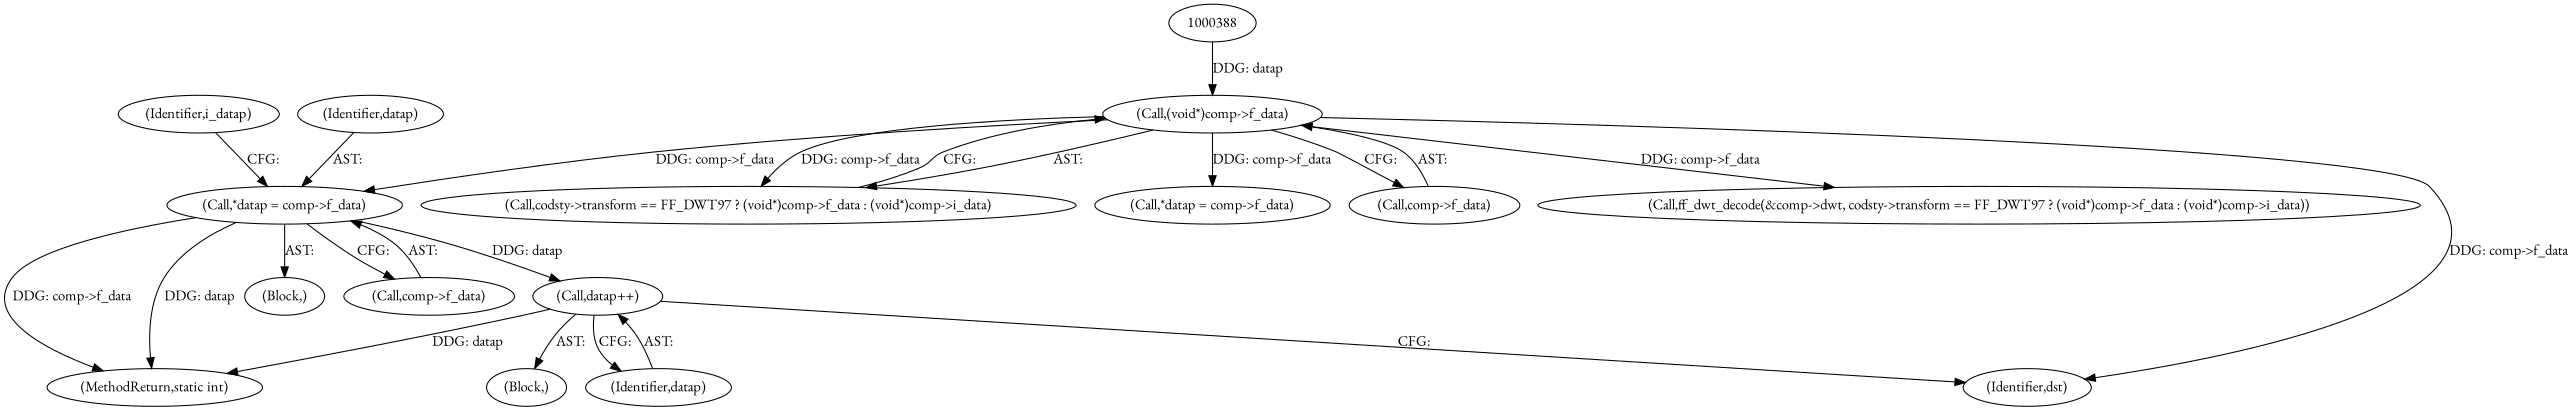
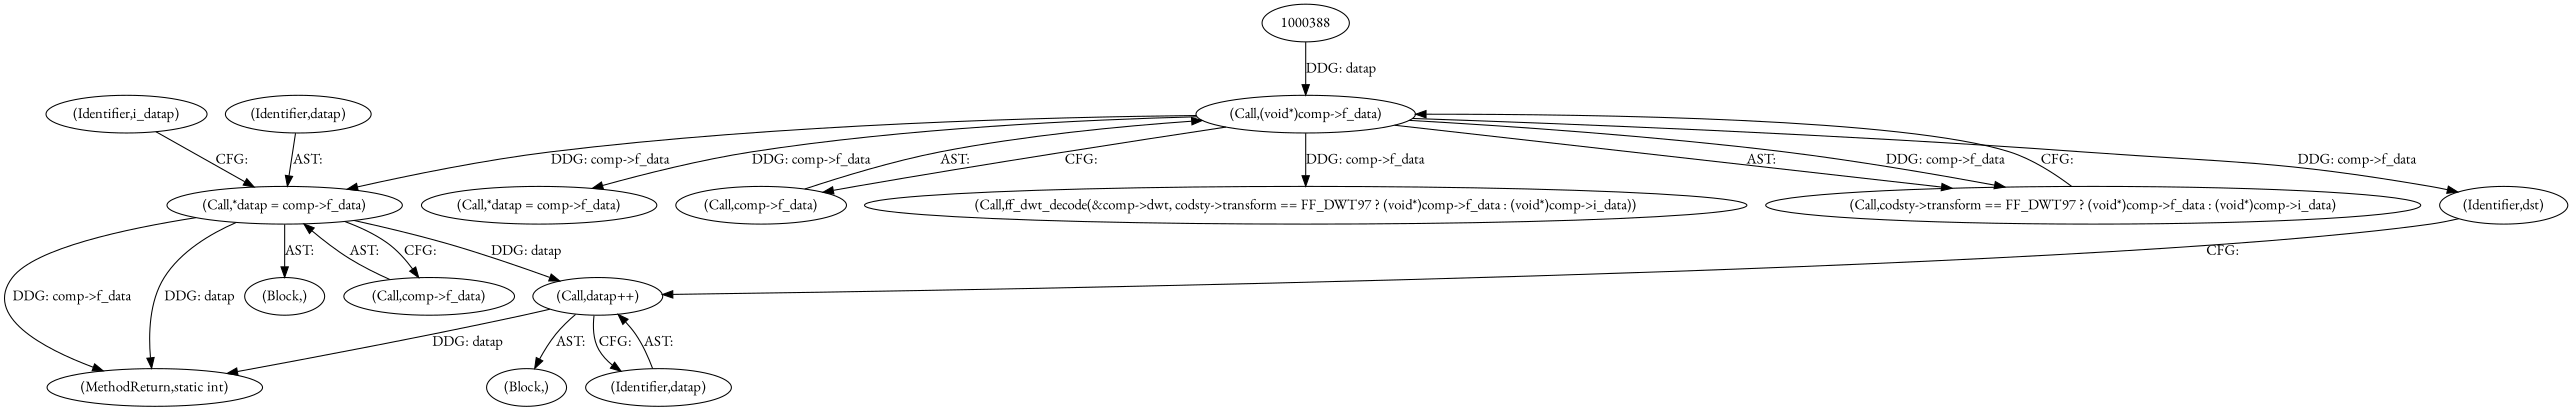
edge "(Call,datap++)" -> "(Identifier,dst)": reversed
